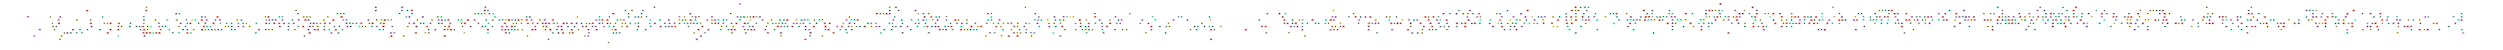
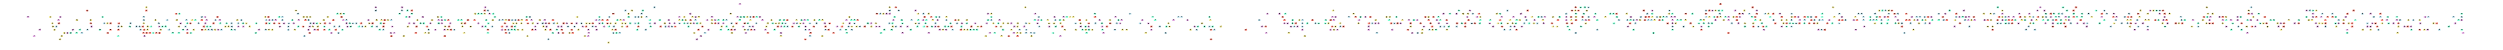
node "lxt": removed
